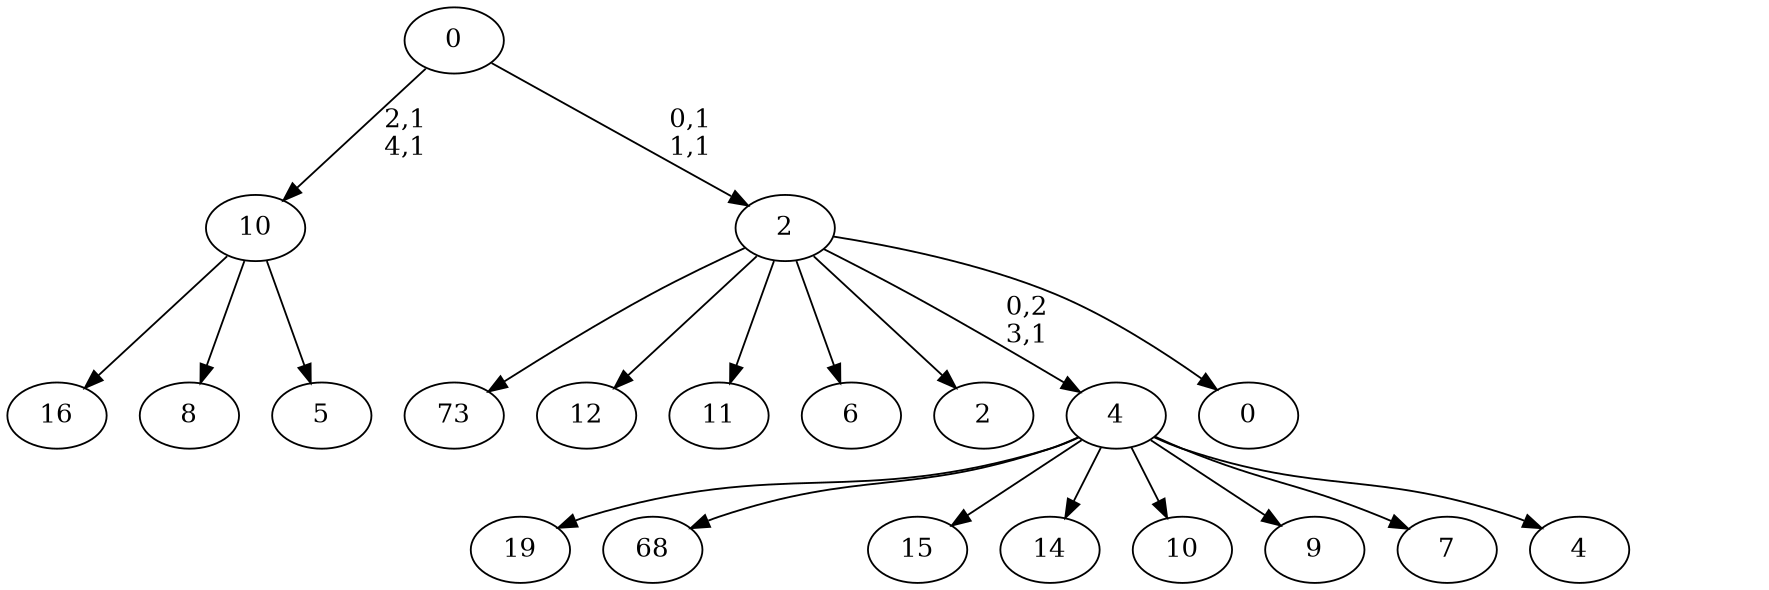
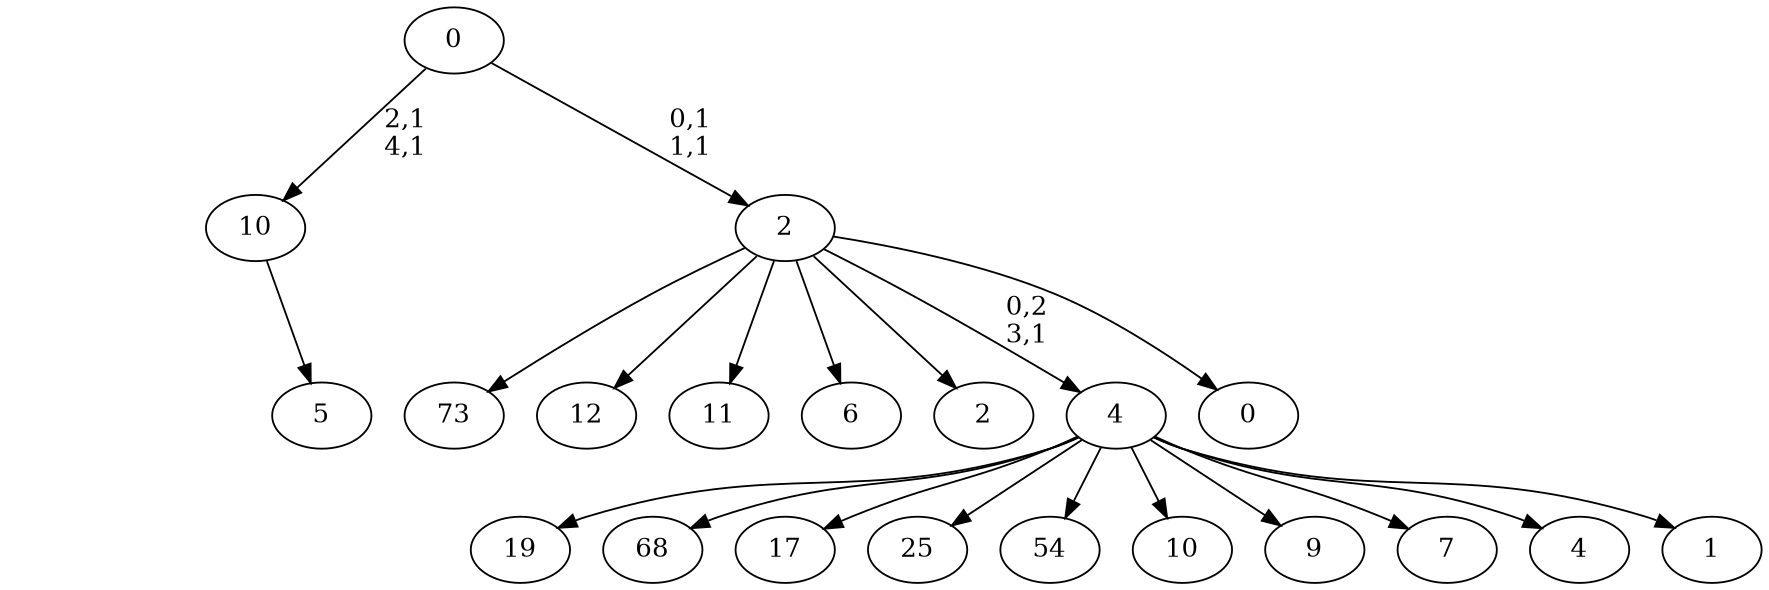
node "16": removed
node "8": removed
node "17": added
node "15": label "15" -> "25"
node "14": label "14" -> "54"
node "1": added
